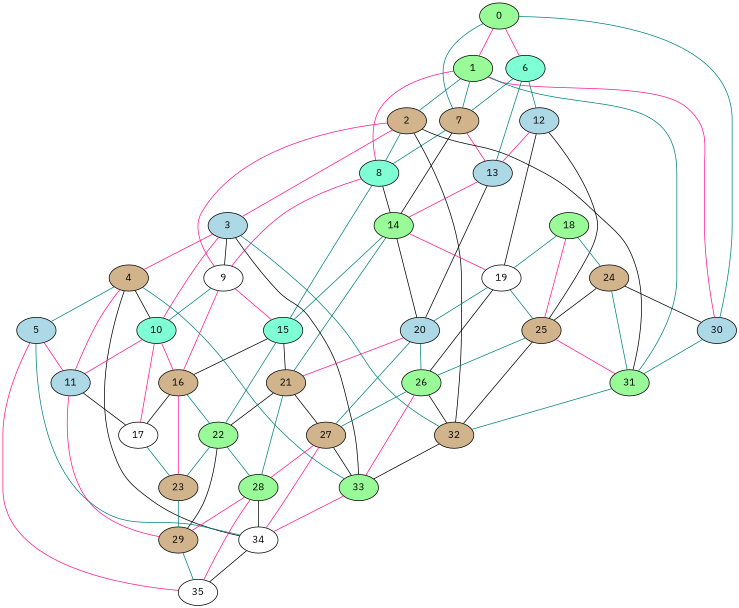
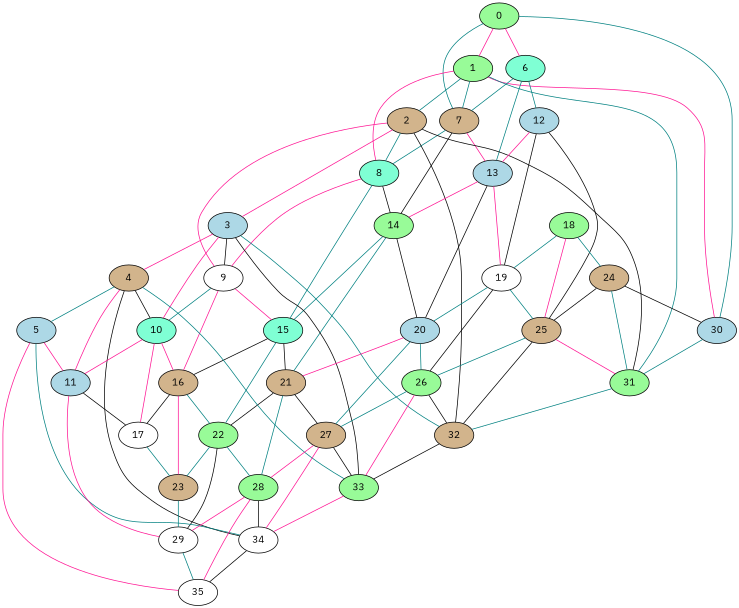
edge "14" -- "19": now "13" -- "19"
node "29": fillcolor tan -> white
